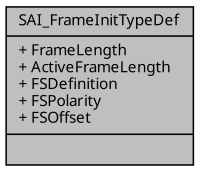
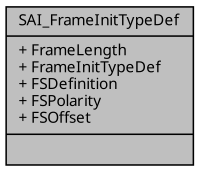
node "SAI_FrameInitTypeDef": text "+ ActiveFrameLength" -> "+ FrameInitTypeDef"
